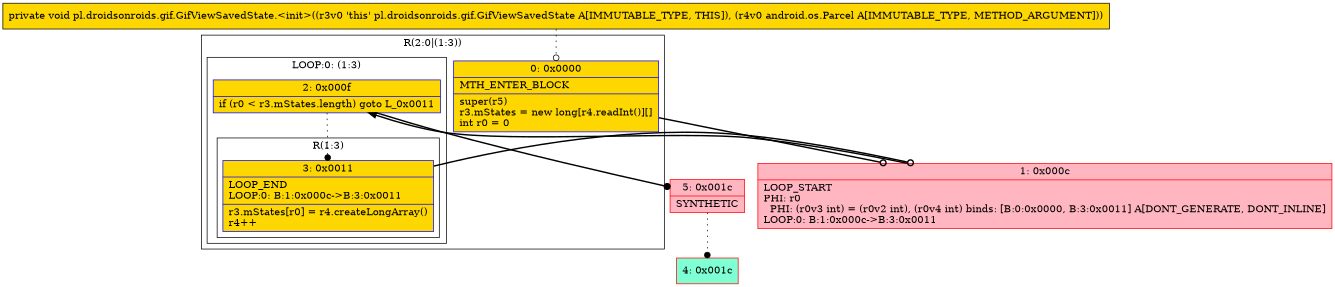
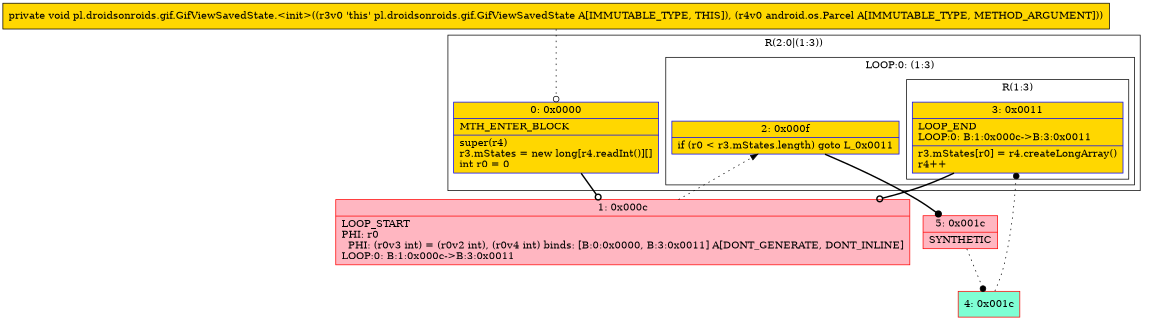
node "0: 0x0000": text "super(r5)" -> "super(r4)"
edge "2: 0x000f" -> "3: 0x0011": now "4: 0x001c" -> "3: 0x0011"
edge "1: 0x000c" -> "2: 0x000f": style bold -> dotted
